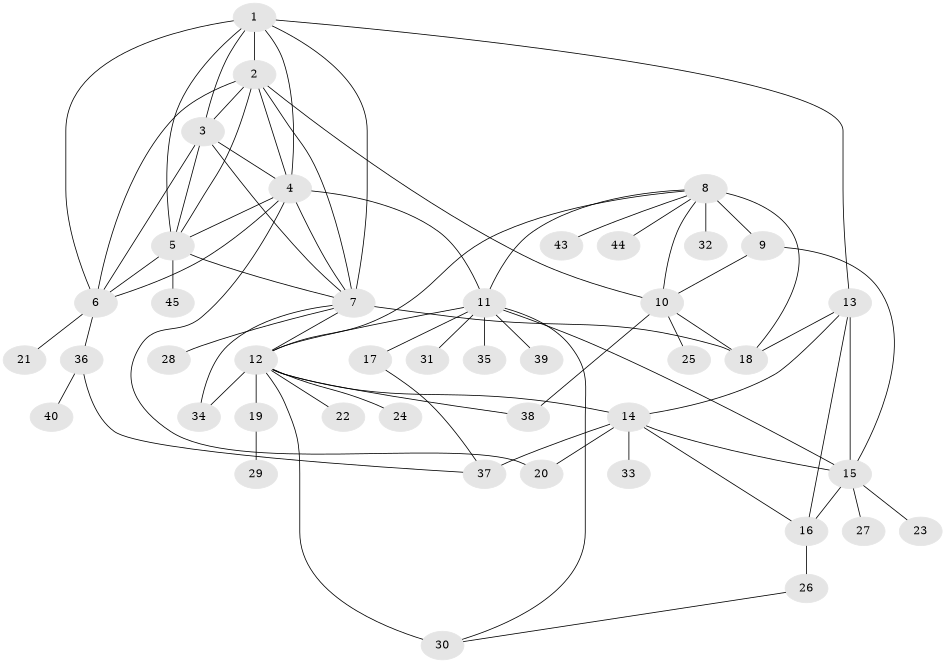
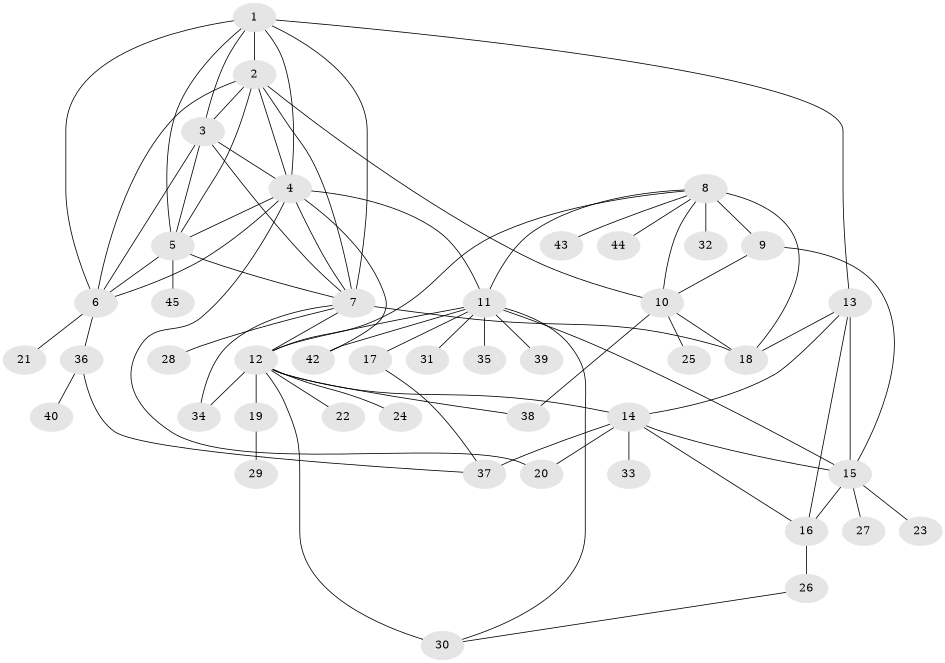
node "42": added
